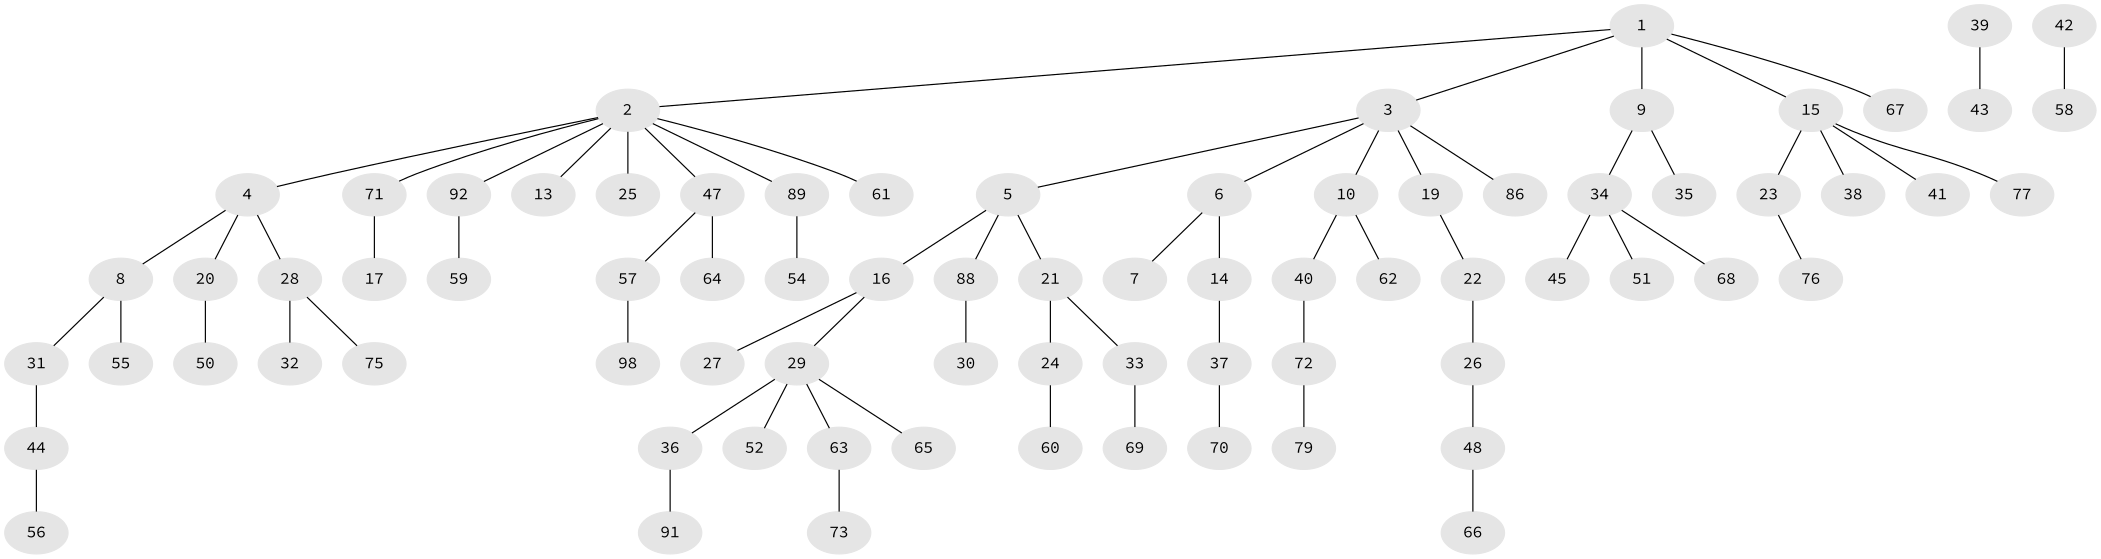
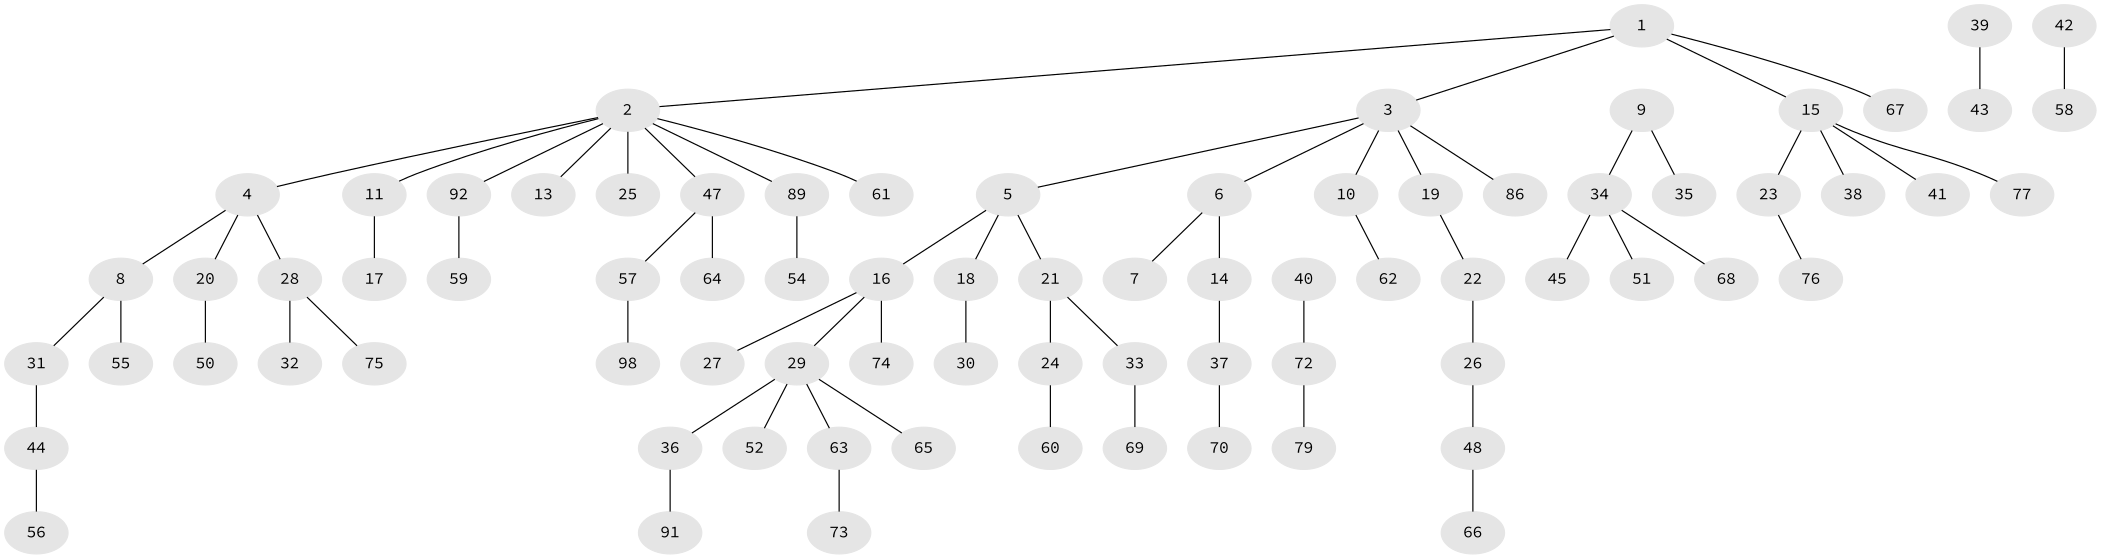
edge "1" -- "9": removed
node "71": label "71" -> "11"
edge "10" -- "40": removed
node "88": label "88" -> "18"
node "74": added
